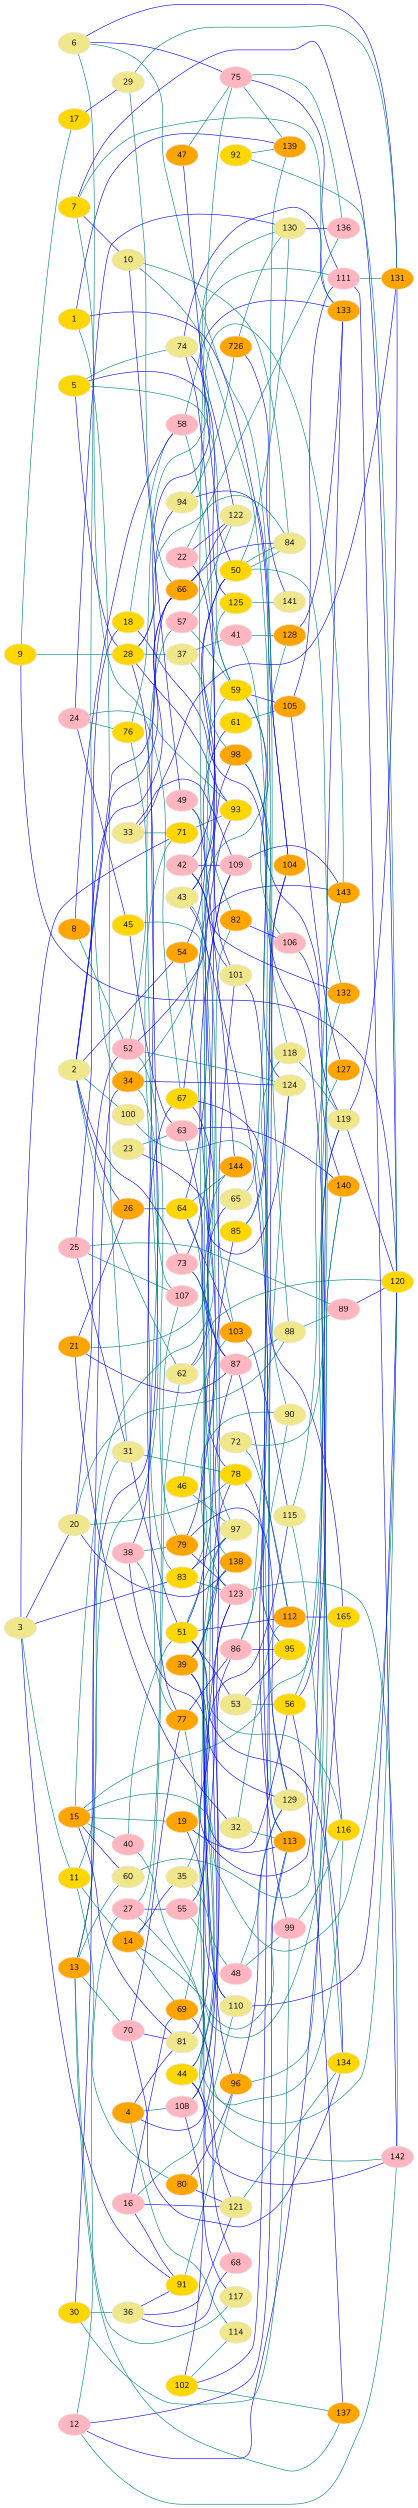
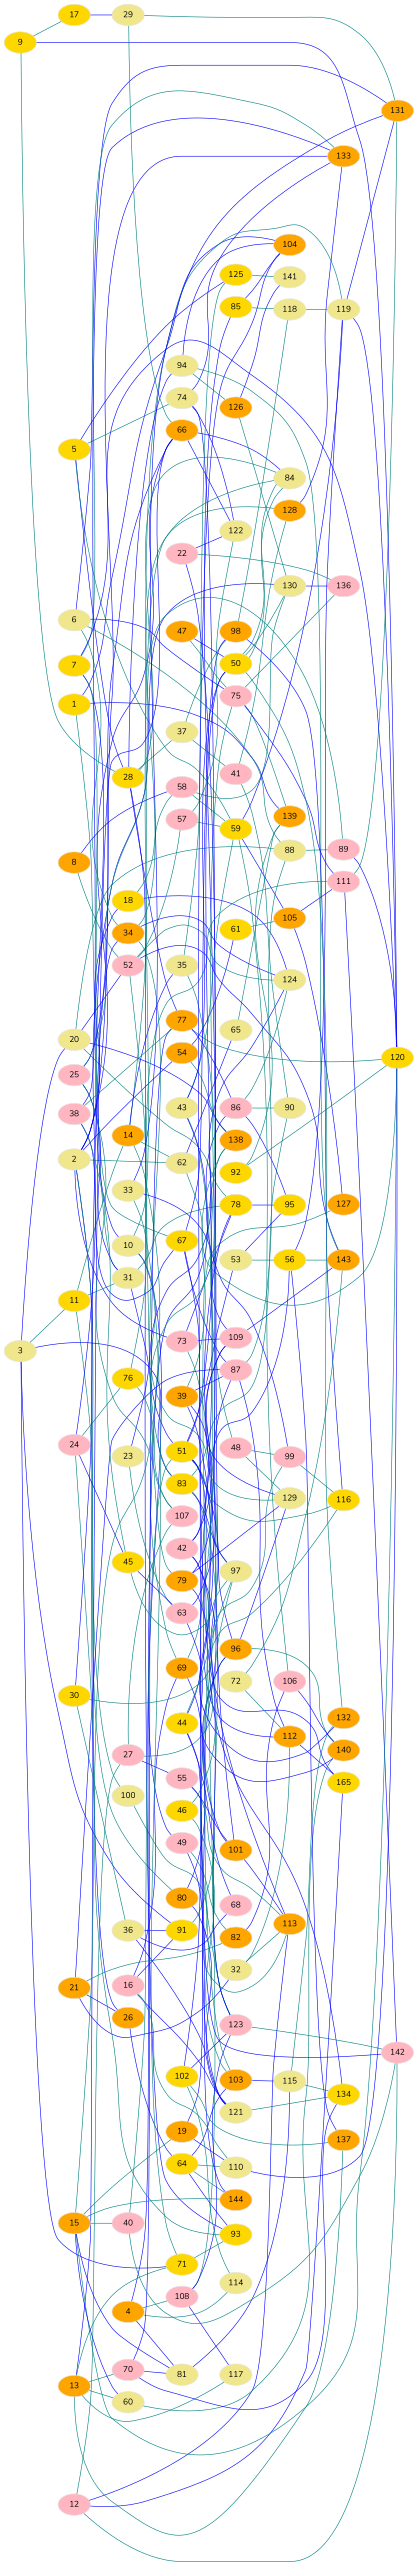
node "726": label "726" -> "126"
node "101": fillcolor khaki -> orange
edge "79" -- "38": now "45" -- "38"
